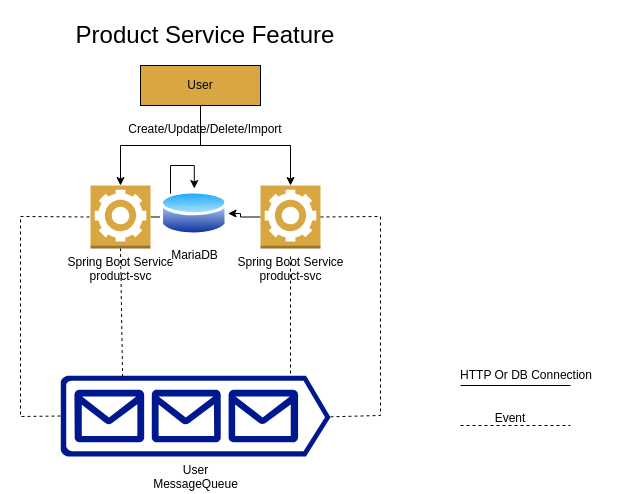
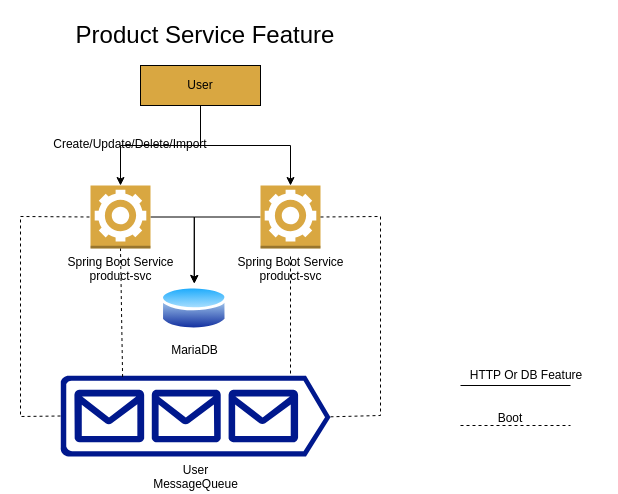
node "Create/Update/Delete/Import": moved (206, 130) -> (131, 145)
node "MariaDB": moved (194, 214) -> (194, 309)
node "HTTP Or DB Connection": label "HTTP Or DB Connection" -> "HTTP Or DB Feature"
node "Event": label "Event" -> "Boot"
